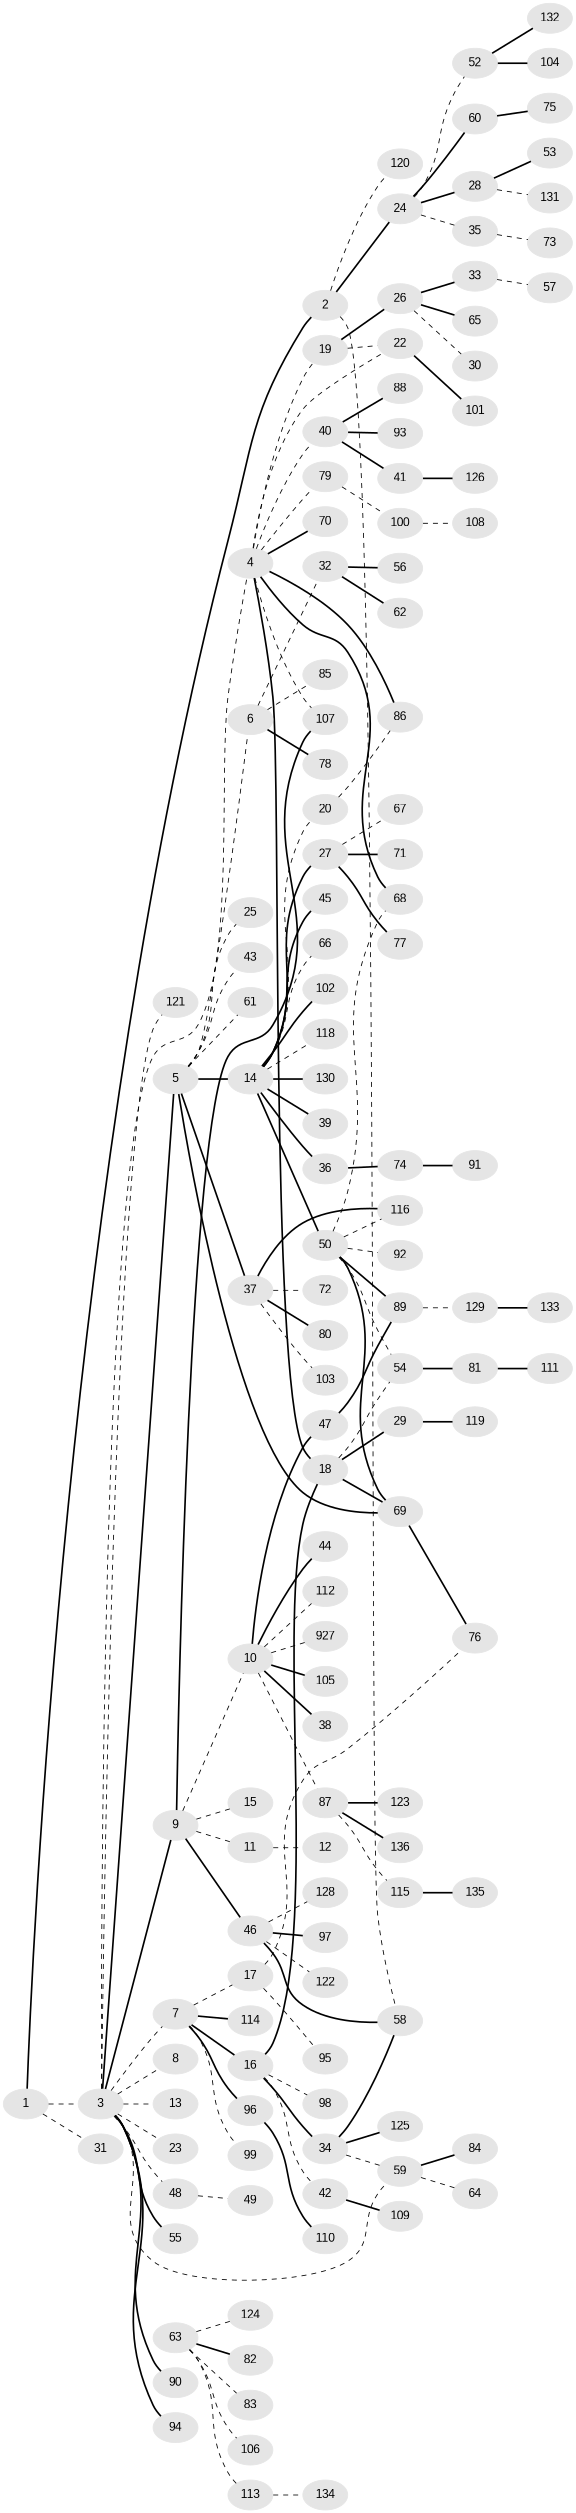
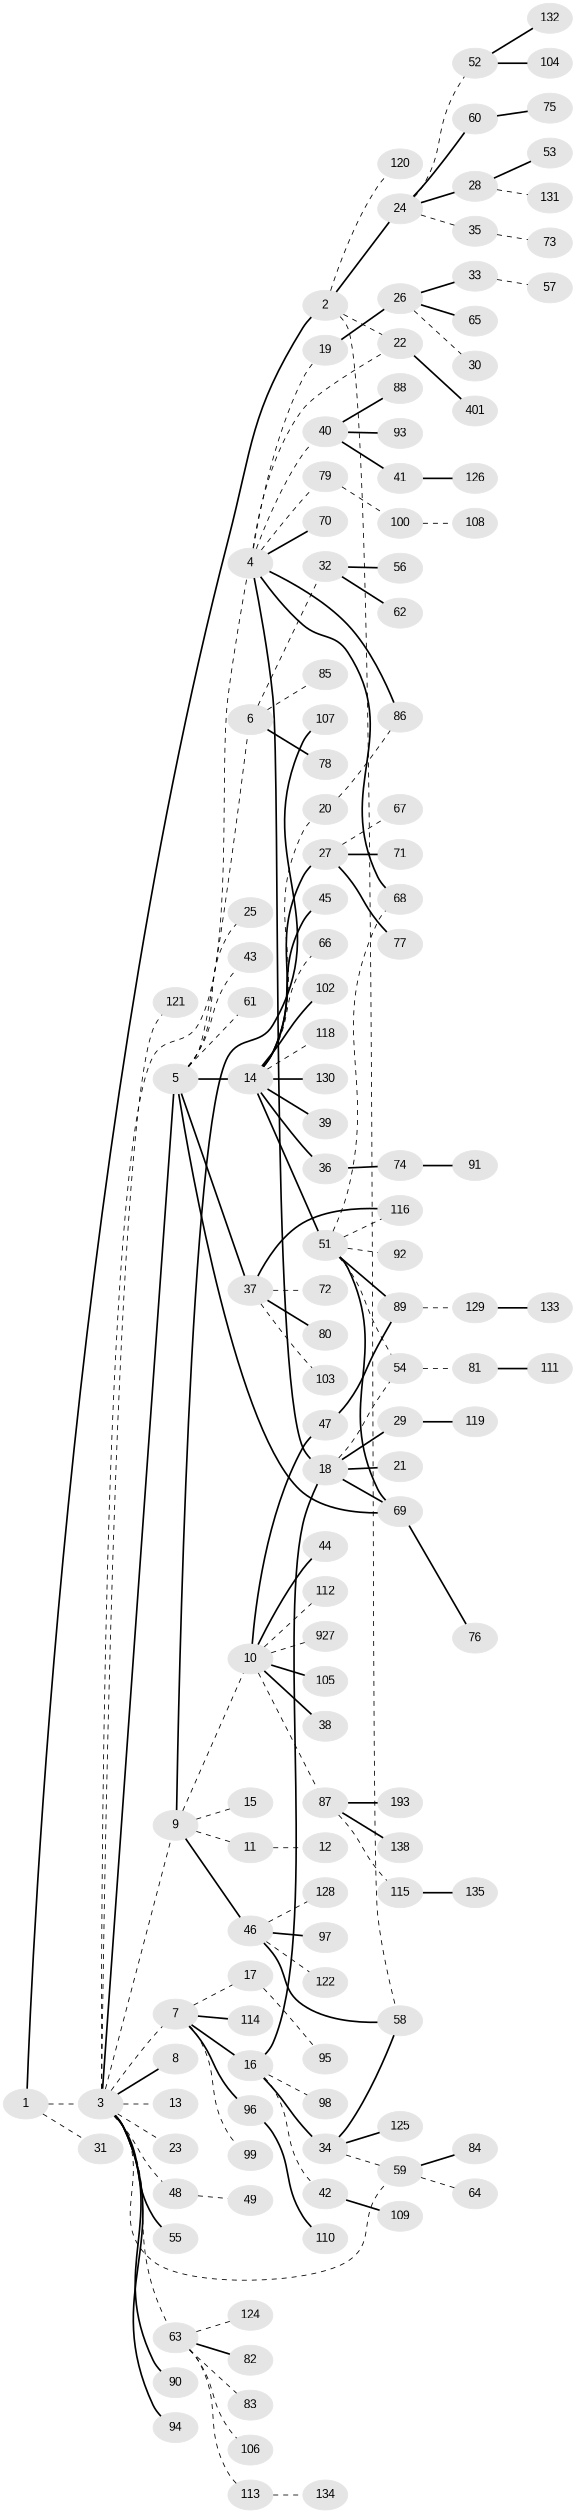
edge "22" -- "19": now "22" -- "2"
node "101": label "101" -> "401"
edge "4" -- "107": removed
node "50": label "50" -> "51"
edge "54" -- "81": style bold -> dashed
node "21": added
edge "76" -- "17": removed
node "123": label "123" -> "193"
node "136": label "136" -> "138"
edge "9" -- "3": style bold -> dashed
edge "8" -- "3": style dashed -> bold
edge "3" -- "63": added
